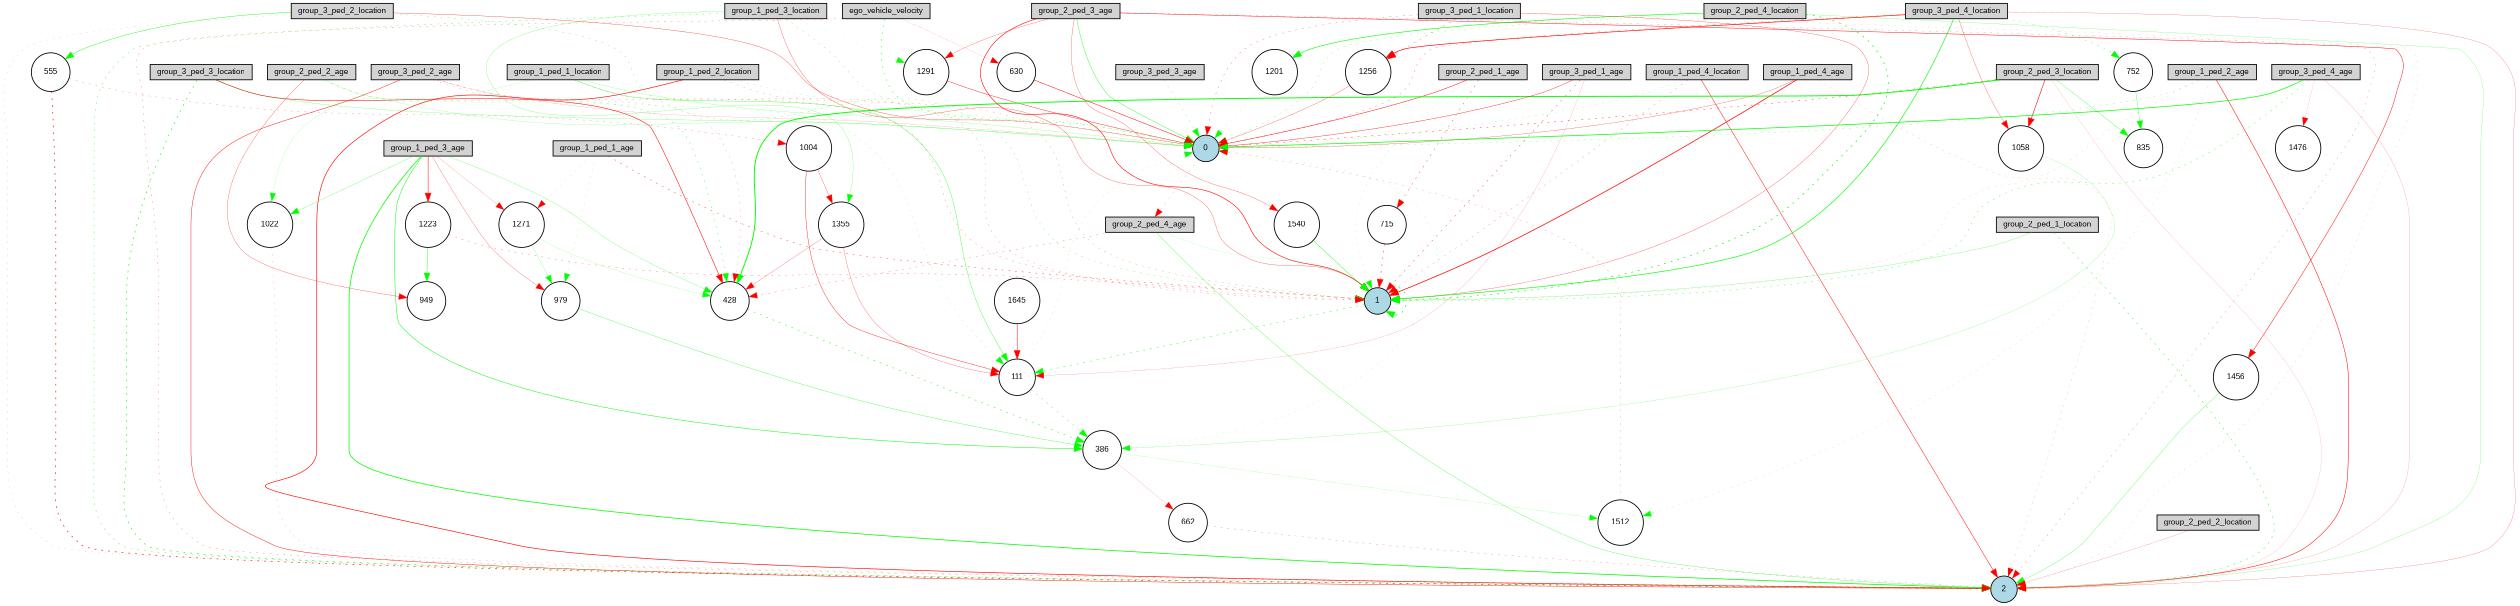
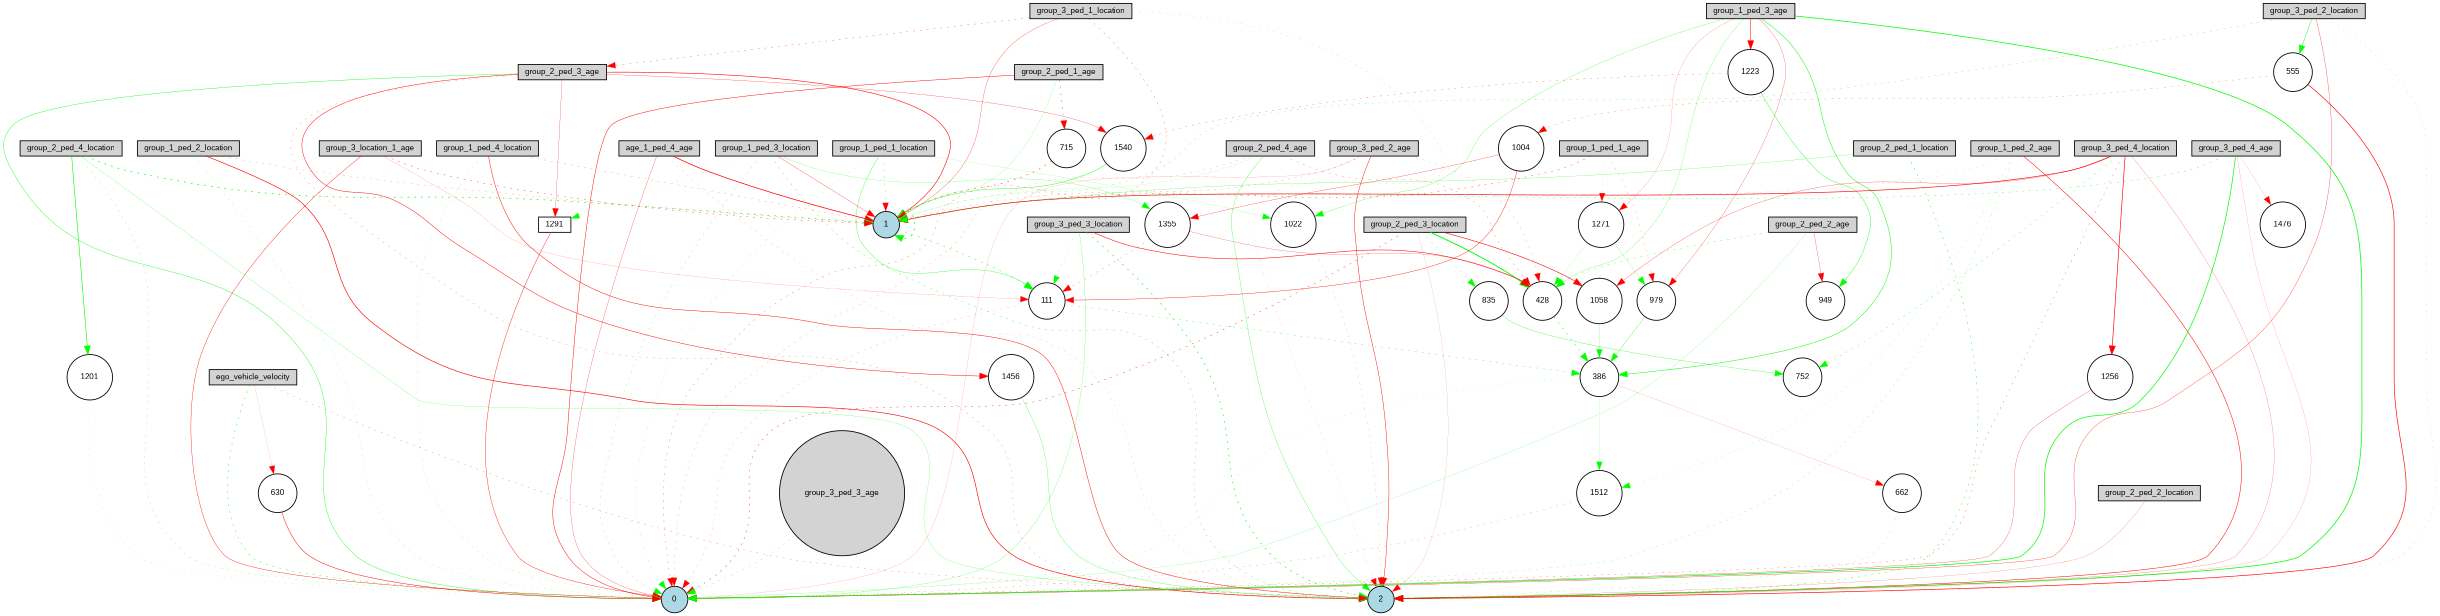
edge "group_3_ped_1_location" -> "1256": now "group_3_ped_1_location" -> "group_2_ped_3_age"
node "1291": shape circle -> box
node "group_3_ped_3_age": shape box -> circle
node "group_3_ped_1_age": label "group_3_ped_1_age" -> "group_3_location_1_age"
node "group_1_ped_4_age": label "group_1_ped_4_age" -> "age_1_ped_4_age"
edge "group_2_ped_3_location" -> "835": style solid -> dotted
edge "752" -> "835": reversed
edge "group_1_ped_1_location" -> "0": style solid -> dotted
edge "group_2_ped_1_age" -> "1": style dotted -> solid
edge "0" -> "group_2_ped_4_age": reversed
edge "group_1_ped_1_age" -> "979": color green -> red
edge "111" -> "0": color green -> red
edge "group_3_ped_4_location" -> "1": color green -> red
edge "1223" -> "1": now "1223" -> "1540"
node "1645": removed
edge "1355" -> "111": style solid -> dotted
edge "662" -> "2": color red -> green
edge "555" -> "2": style dotted -> solid
